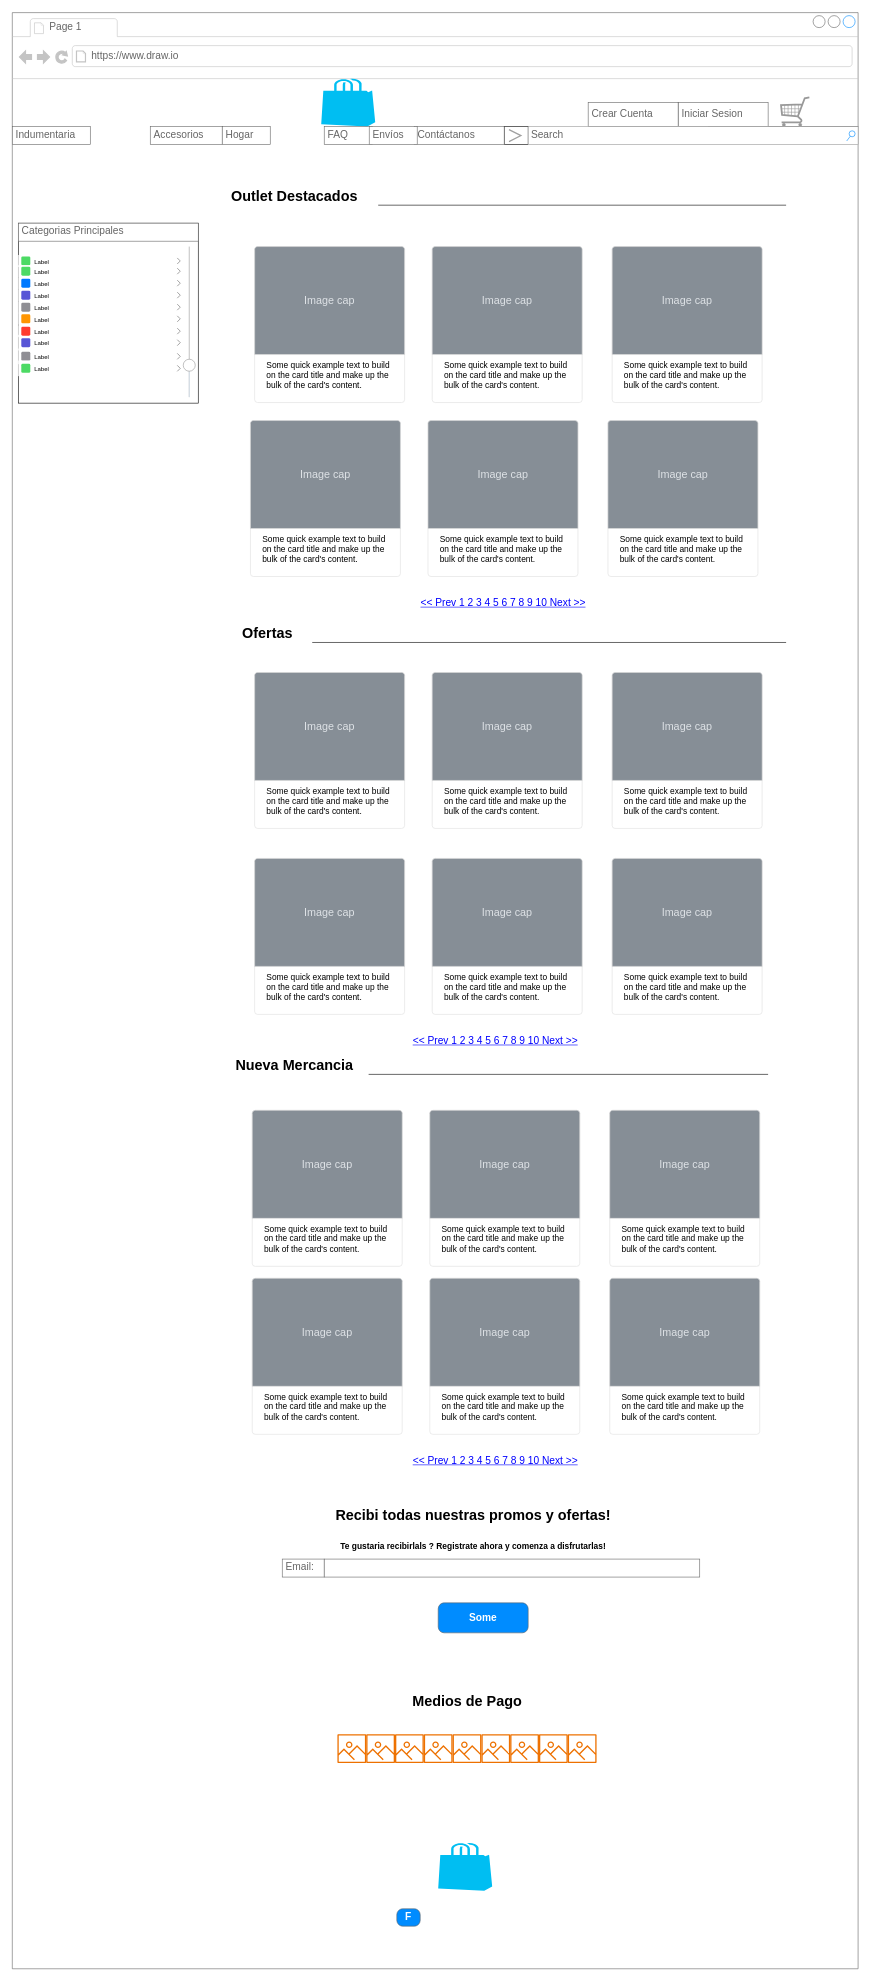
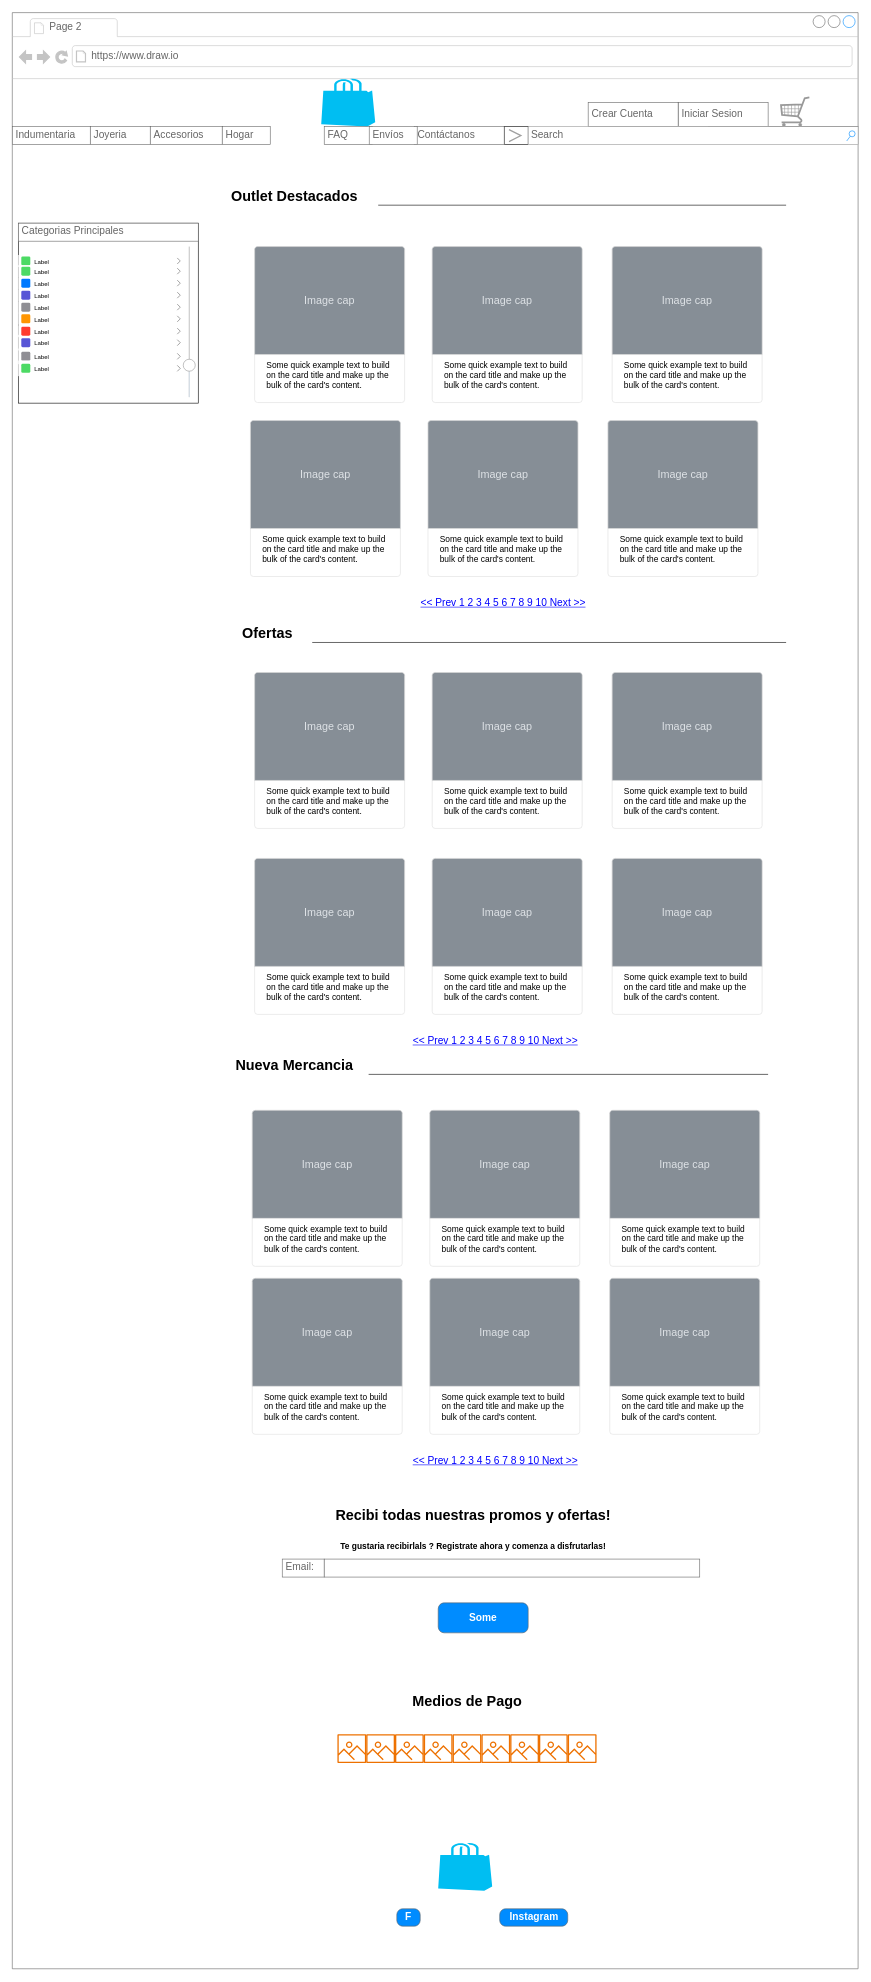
node "Page 1": label "Page 1" -> "Page 2"
node "Joyeria": added
node "Instagram": added
